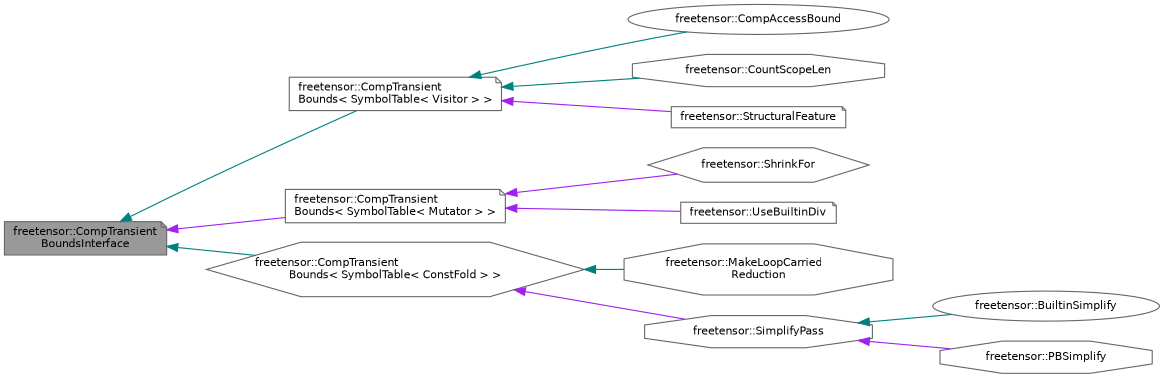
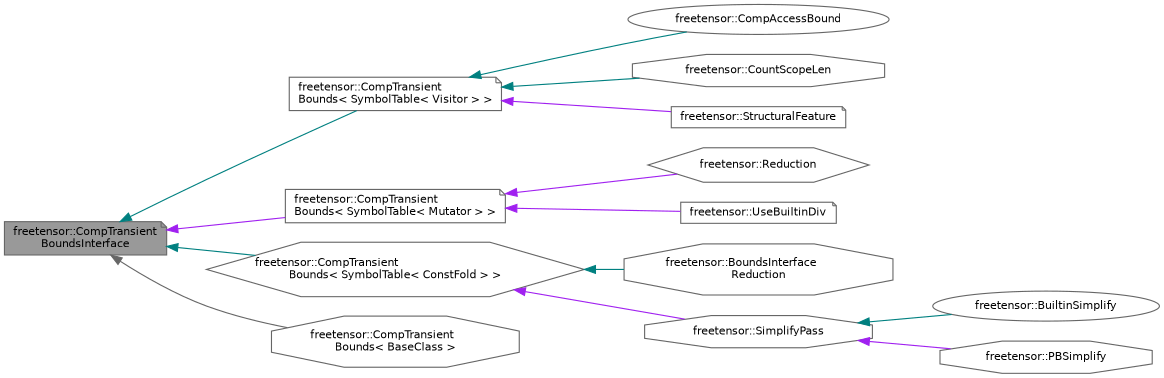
node "freetensor::ShrinkFor": label "freetensor::ShrinkFor" -> "freetensor::Reduction"
node "freetensor::MakeLoopCarried Reduction": label "freetensor::MakeLoopCarried Reduction" -> "freetensor::BoundsInterface Reduction"
node "freetensor::CompTransient Bounds< BaseClass >": added
